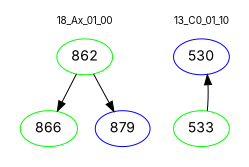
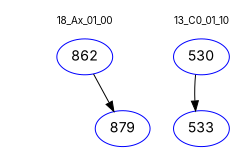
node "862": color green -> blue
edge "533" -> "530": reversed
node "866": removed
node "533": color green -> blue
